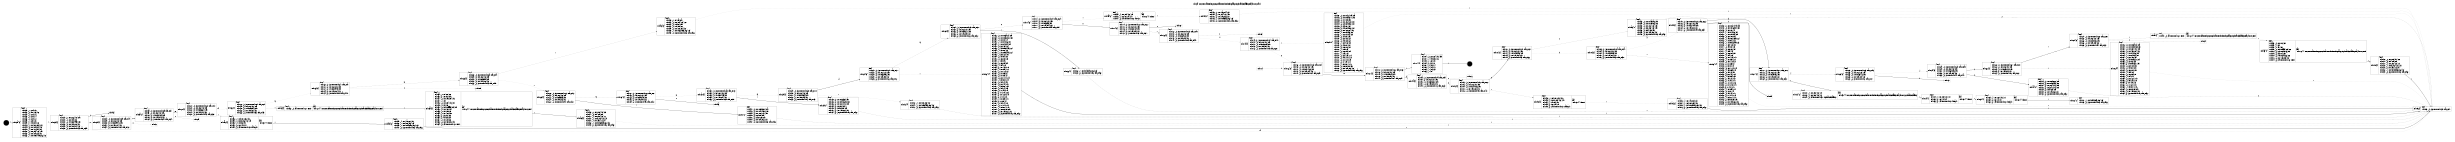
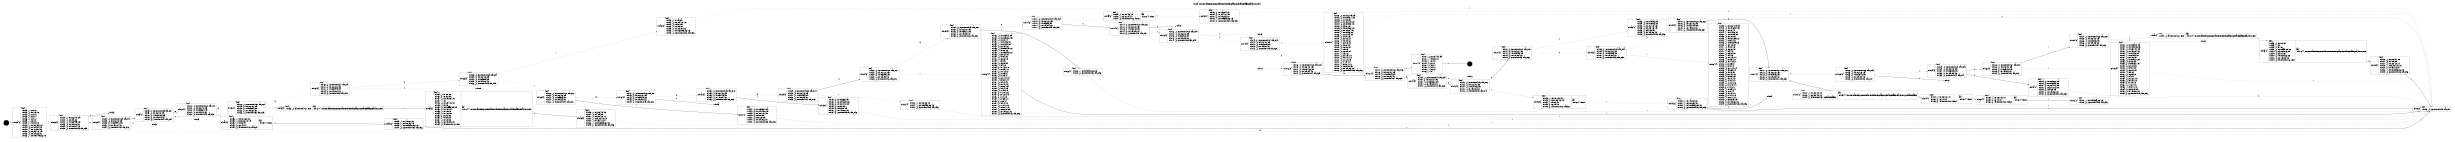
edge "0x4017fe [25]" -> "0x401e9f": now "0x401a03 [23]" -> "0x401e9f"
